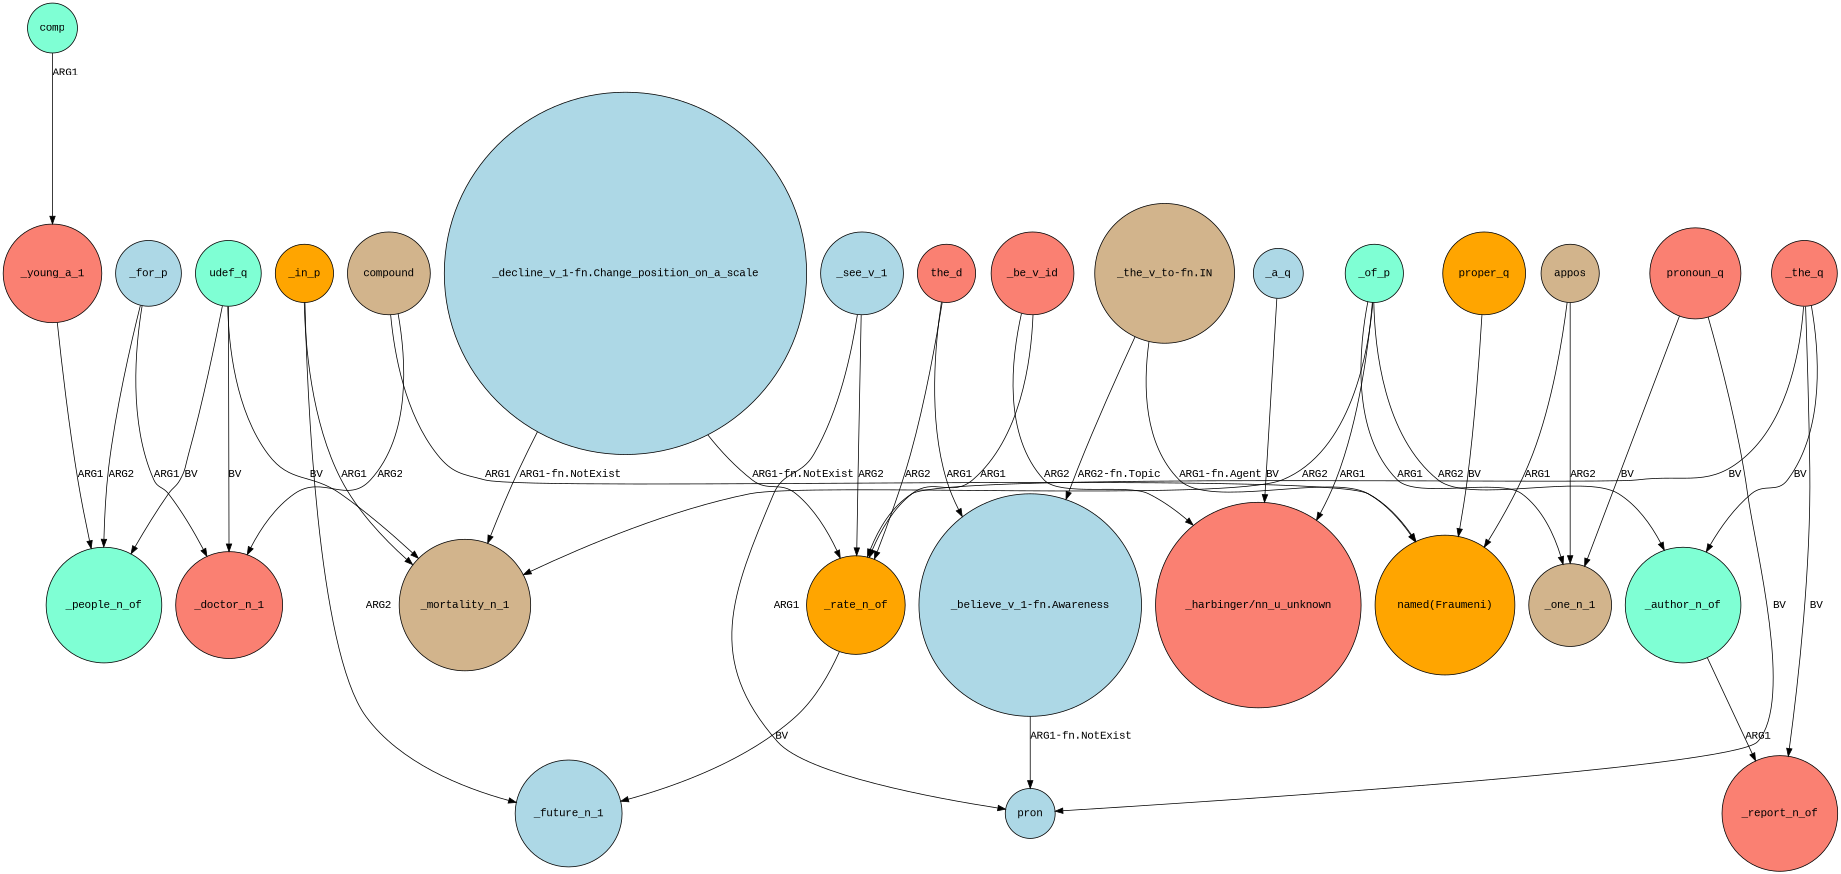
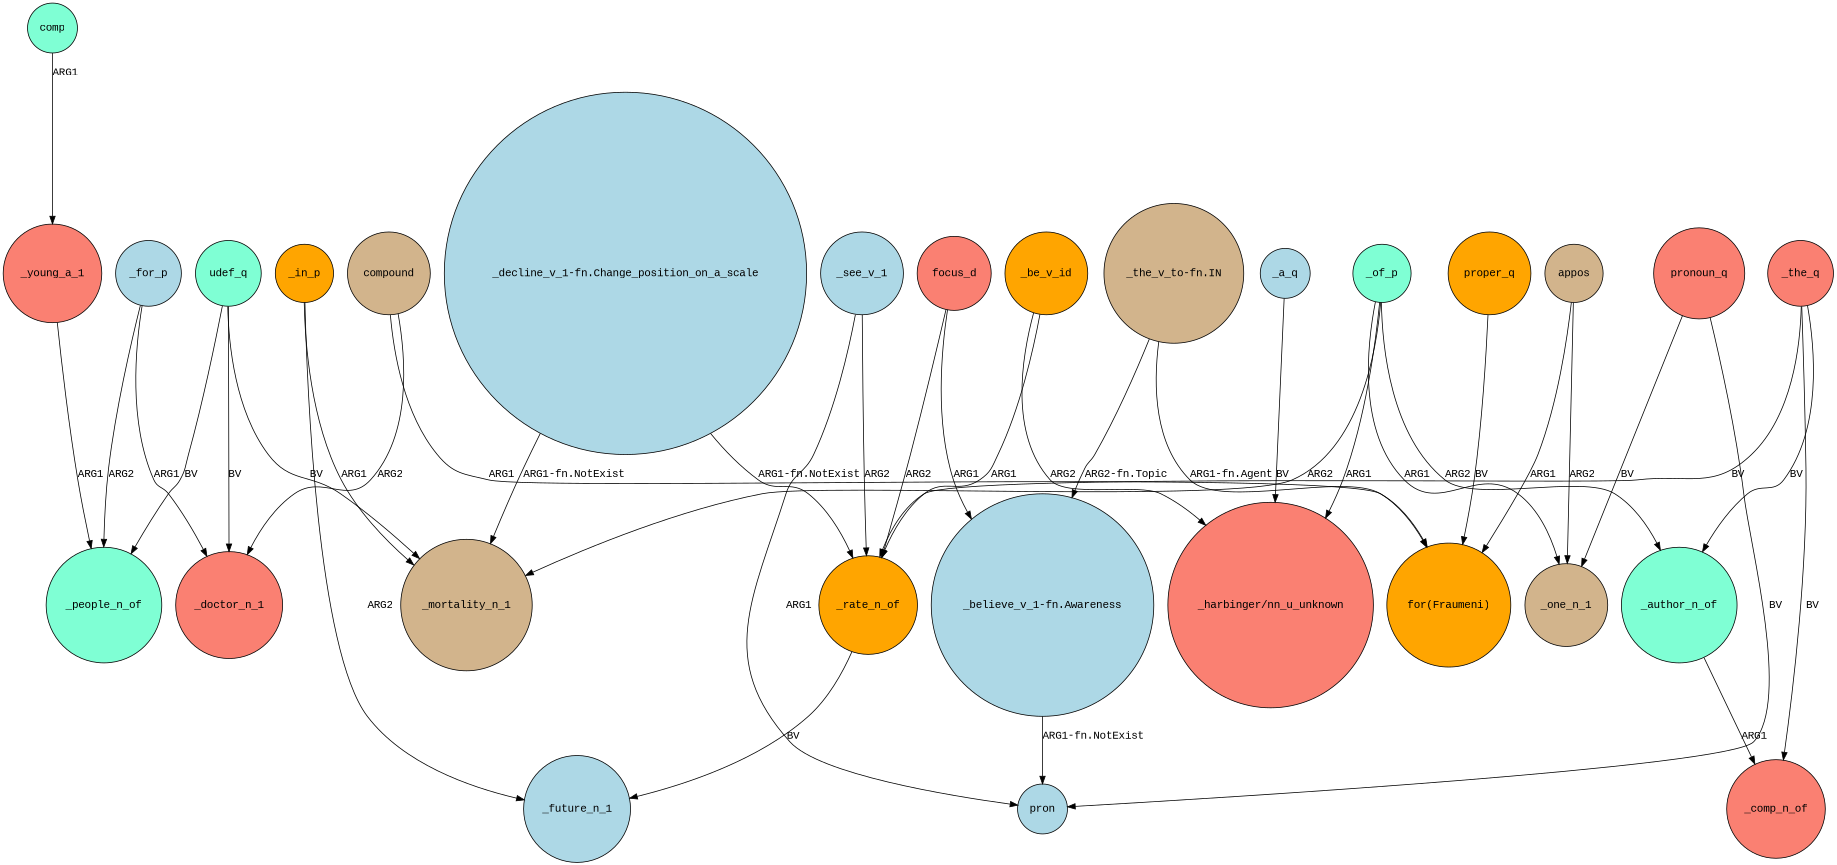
node "the_d": label "the_d" -> "focus_d"
node "_be_v_id": fillcolor salmon -> orange
node "named(Fraumeni)": label "named(Fraumeni)" -> "for(Fraumeni)"
node "_report_n_of": label "_report_n_of" -> "_comp_n_of"
